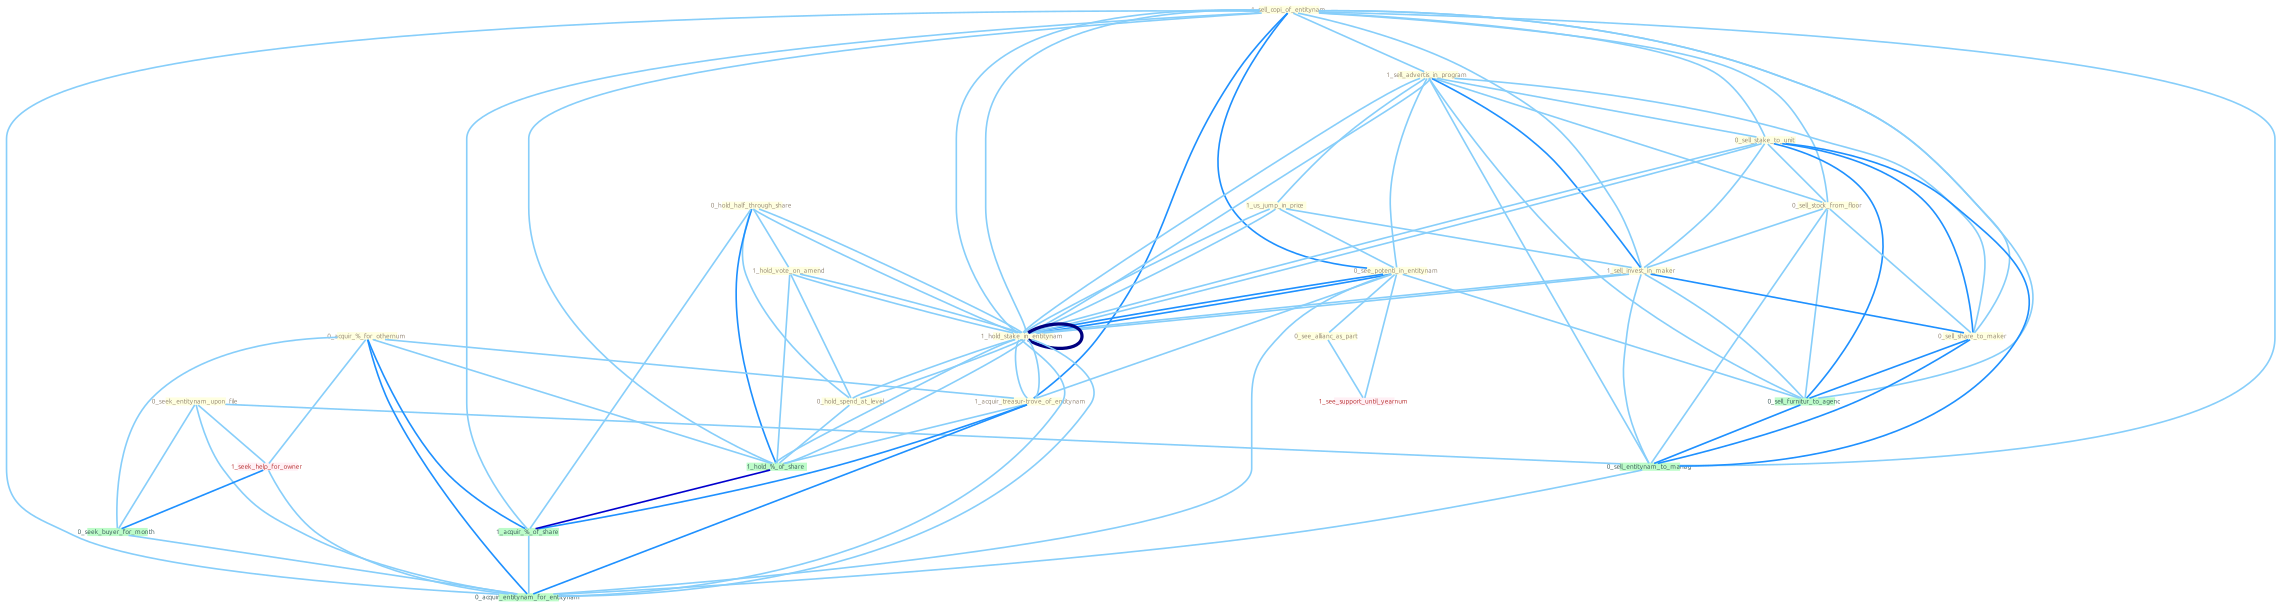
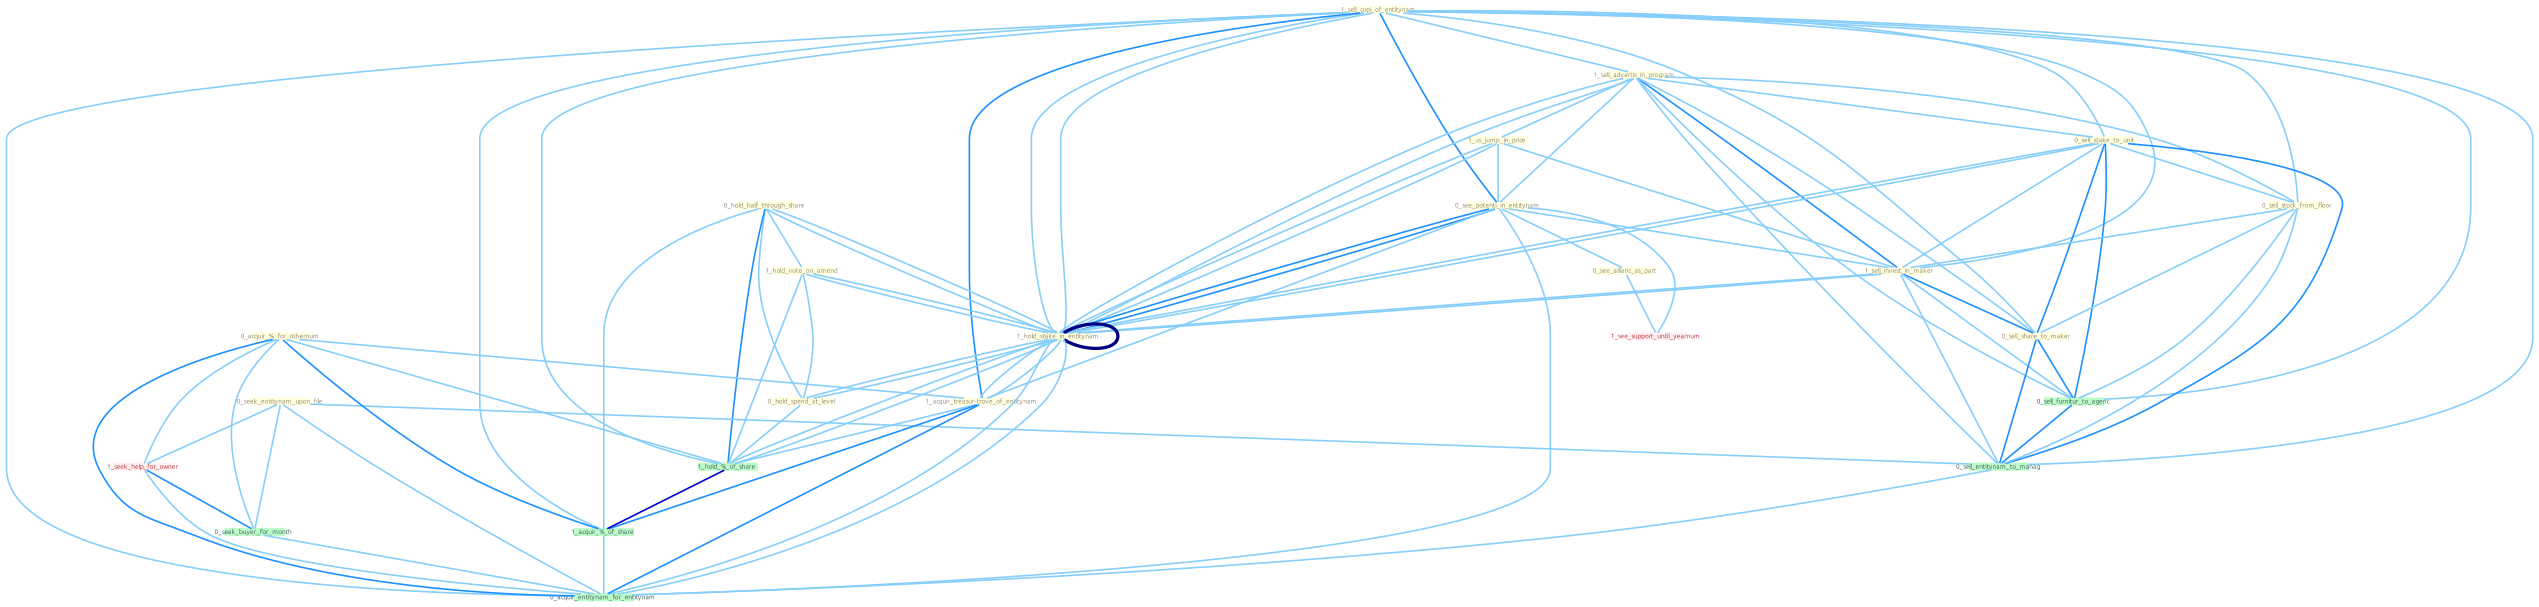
edge "0_see_potenti_in_entitynam" -- "0_sell_furnitur_to_agenc": now "0_see_potenti_in_entitynam" -- "1_sell_invest_in_maker"
